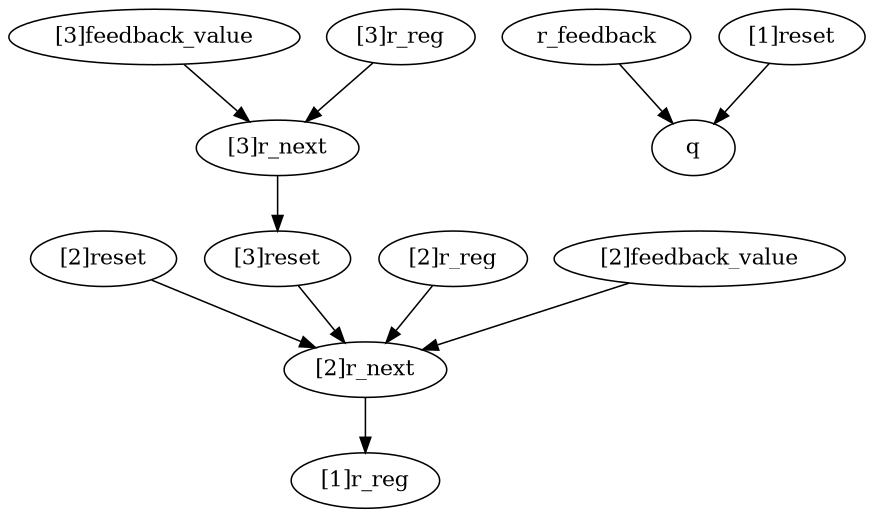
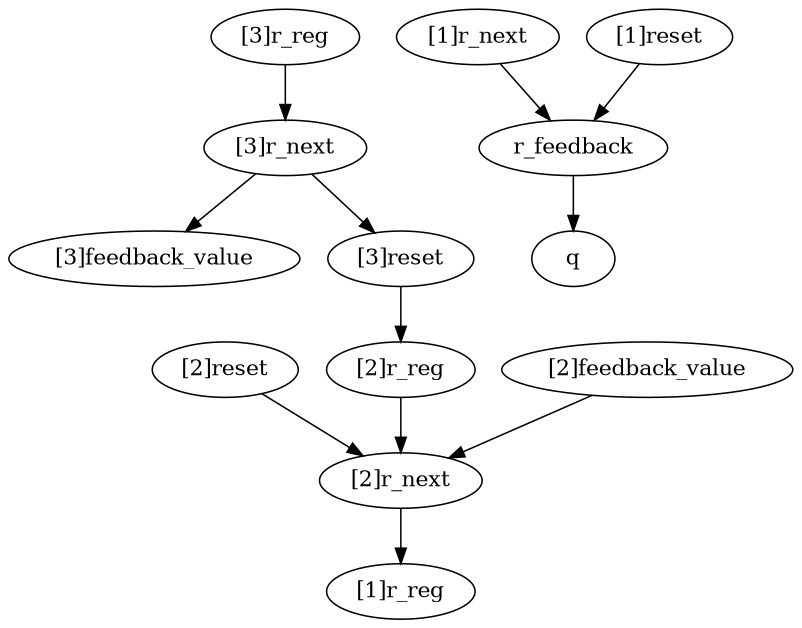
node "[1]r_next": added
edge "[3]feedback_value" -> "[3]r_next": reversed
edge "[1]reset" -> "q": now "[1]reset" -> "r_feedback"
edge "[3]reset" -> "[2]r_next": now "[3]reset" -> "[2]r_reg"
